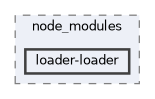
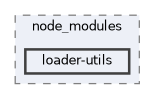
node "loader-loader": label "loader-loader" -> "loader-utils"
